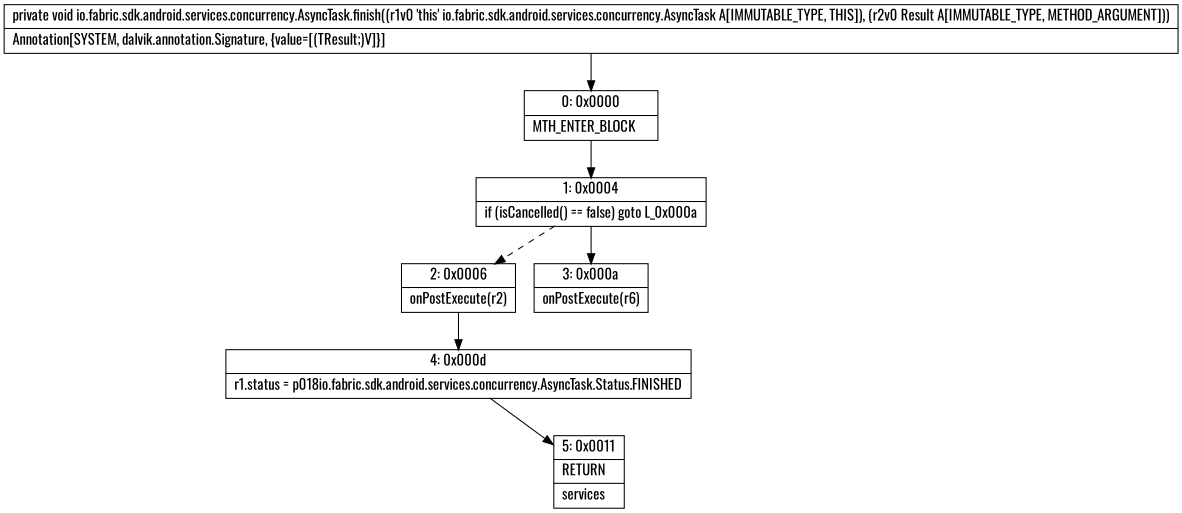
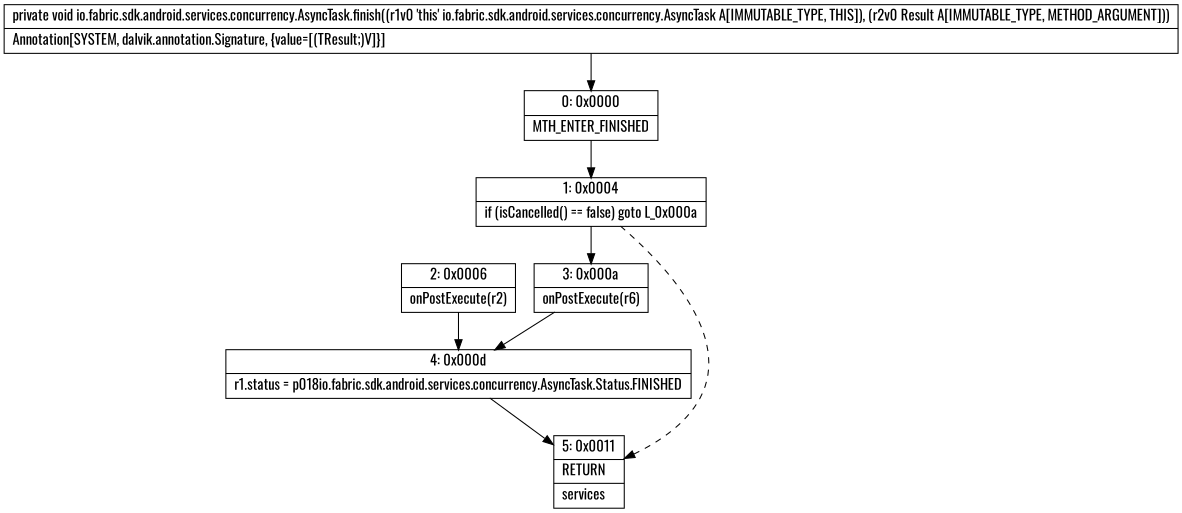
node "0: 0x0000": text "MTH_ENTER_BLOCK" -> "MTH_ENTER_FINISHED"
edge "1: 0x0004" -> "2: 0x0006": now "1: 0x0004" -> "5: 0x0011"
edge "3: 0x000a" -> "4: 0x000d": added
